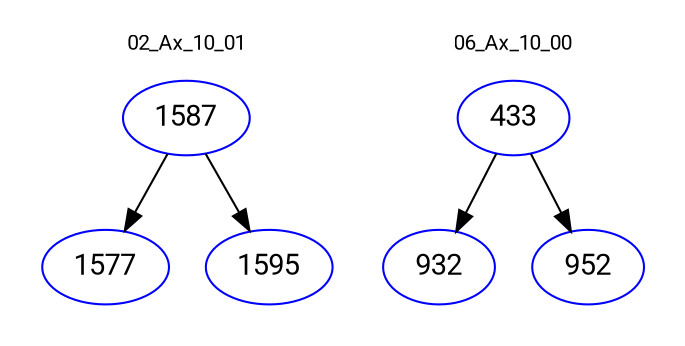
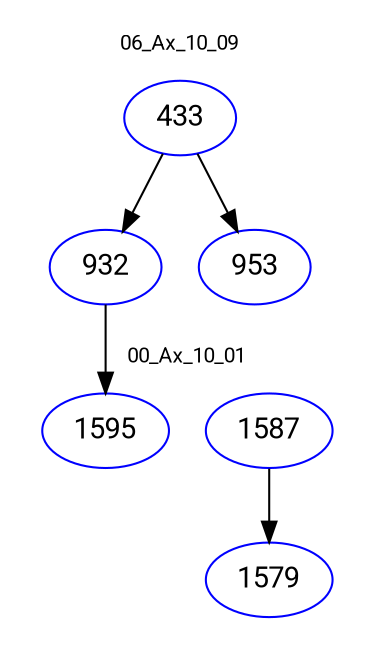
cluster "02_Ax_10_01": label "02_Ax_10_01" -> "00_Ax_10_01"
cluster "06_Ax_10_00": label "06_Ax_10_00" -> "06_Ax_10_09"
edge "1587" -> "1595": now "932" -> "1595"
node "1577": label "1577" -> "1579"
node "952": label "952" -> "953"
